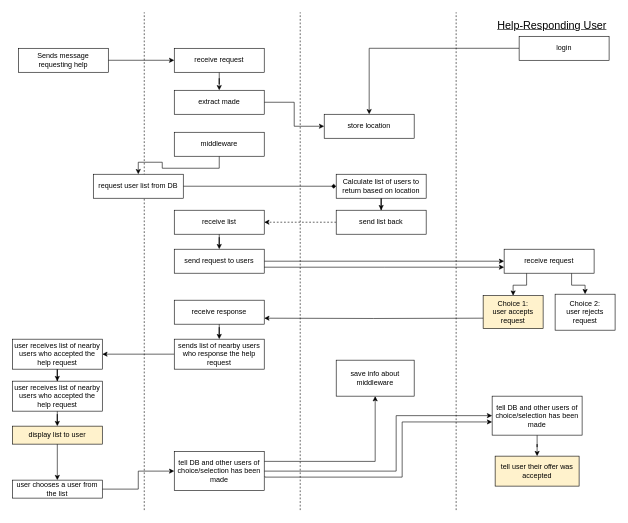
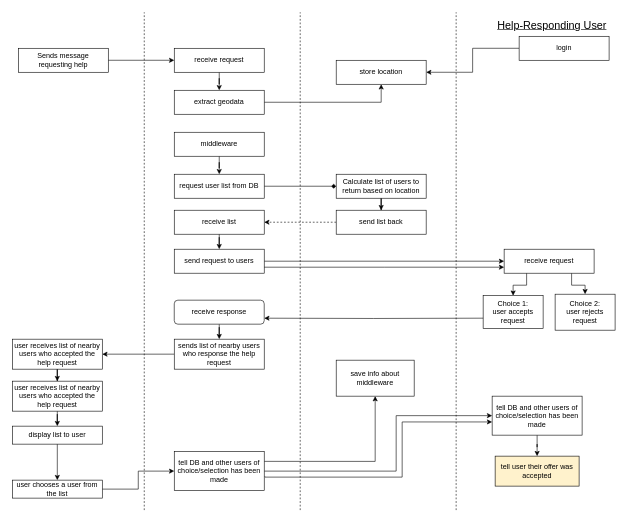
node "extract made": label "extract made" -> "extract geodata"
node "store location": moved (369, 126) -> (381, 72)
node "request user list from DB": moved (138, 186) -> (219, 186)
node "receive response": shape rectangle -> rounded rectangle
node "Choice 1: user accepts request": fillcolor #fff2cc -> #ffffff
node "display list to user": fillcolor #fff2cc -> #ffffff
